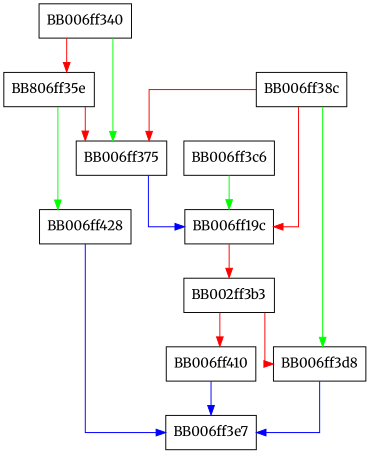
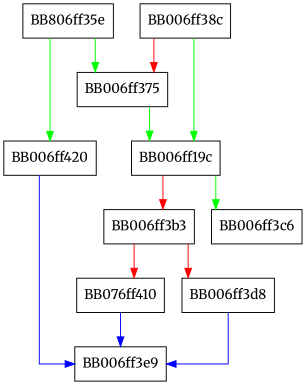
node "BB006ff340": removed
edge "BB806ff35e" -> "BB006ff375": color red -> green
edge "BB006ff38c" -> "BB006ff19c": color red -> green
edge "BB006ff3c6" -> "BB006ff19c": reversed
edge "BB006ff375" -> "BB006ff19c": color blue -> green
edge "BB006ff38c" -> "BB006ff3d8": removed
node "BB006ff428": label "BB006ff428" -> "BB006ff420"
node "BB002ff3b3": label "BB002ff3b3" -> "BB006ff3b3"
node "BB006ff410": label "BB006ff410" -> "BB076ff410"
node "BB006ff3e7": label "BB006ff3e7" -> "BB006ff3e9"
